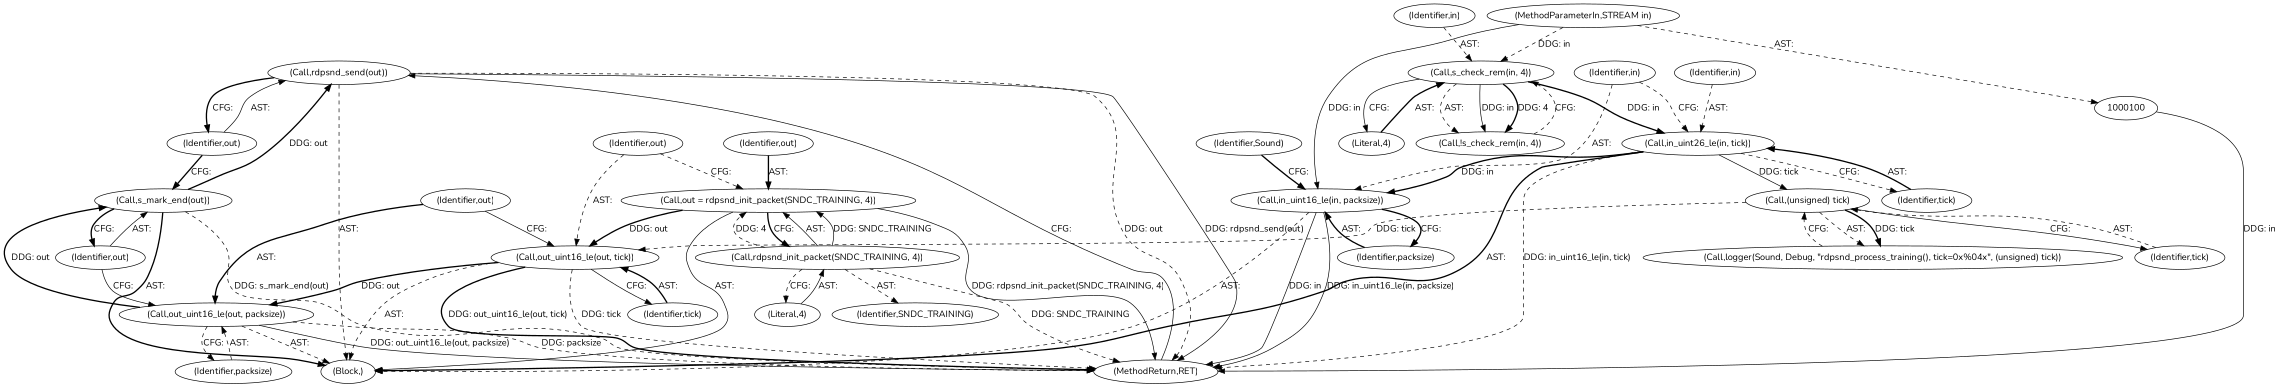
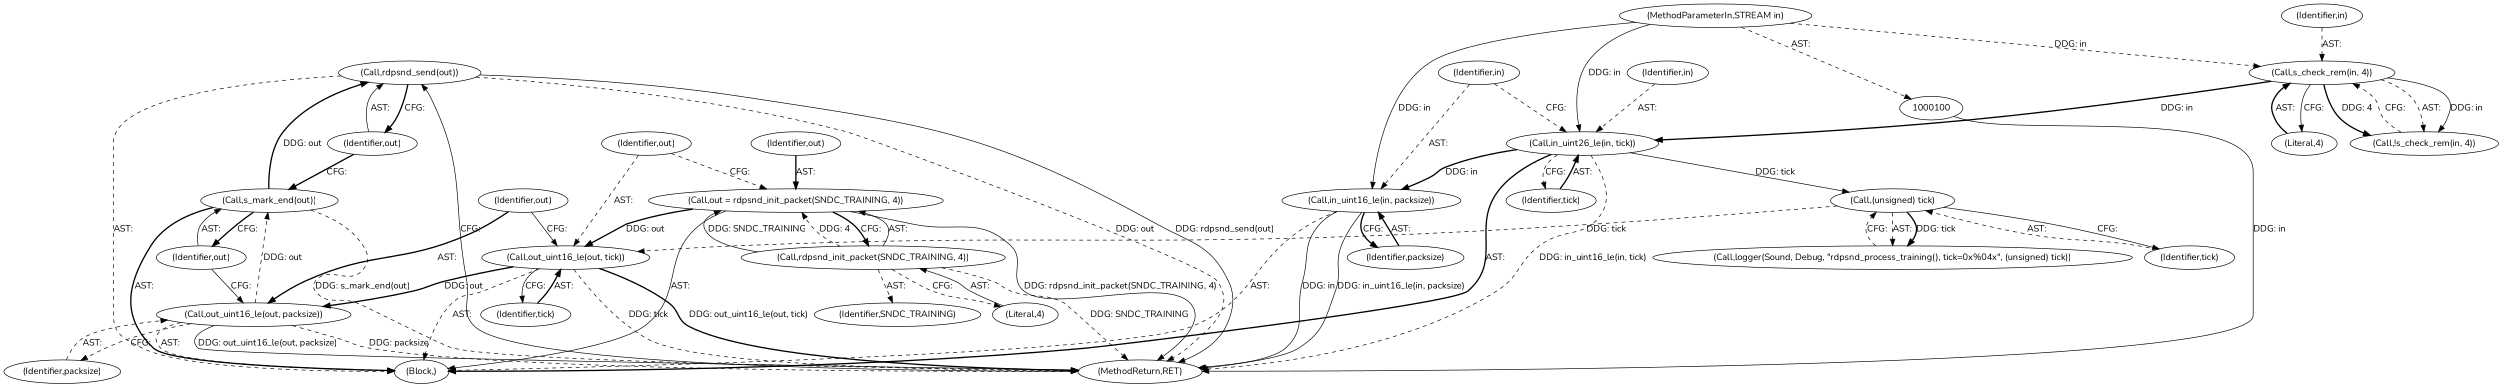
edge "(MethodParameterIn,STREAM in)" -> "(Call,in_uint26_le(in, tick))": added, label "DDG: in"
node "(Identifier,Sound)": removed
edge "(Call,out_uint16_le(out, packsize))" -> "(Call,s_mark_end(out))": style bold -> dashed
